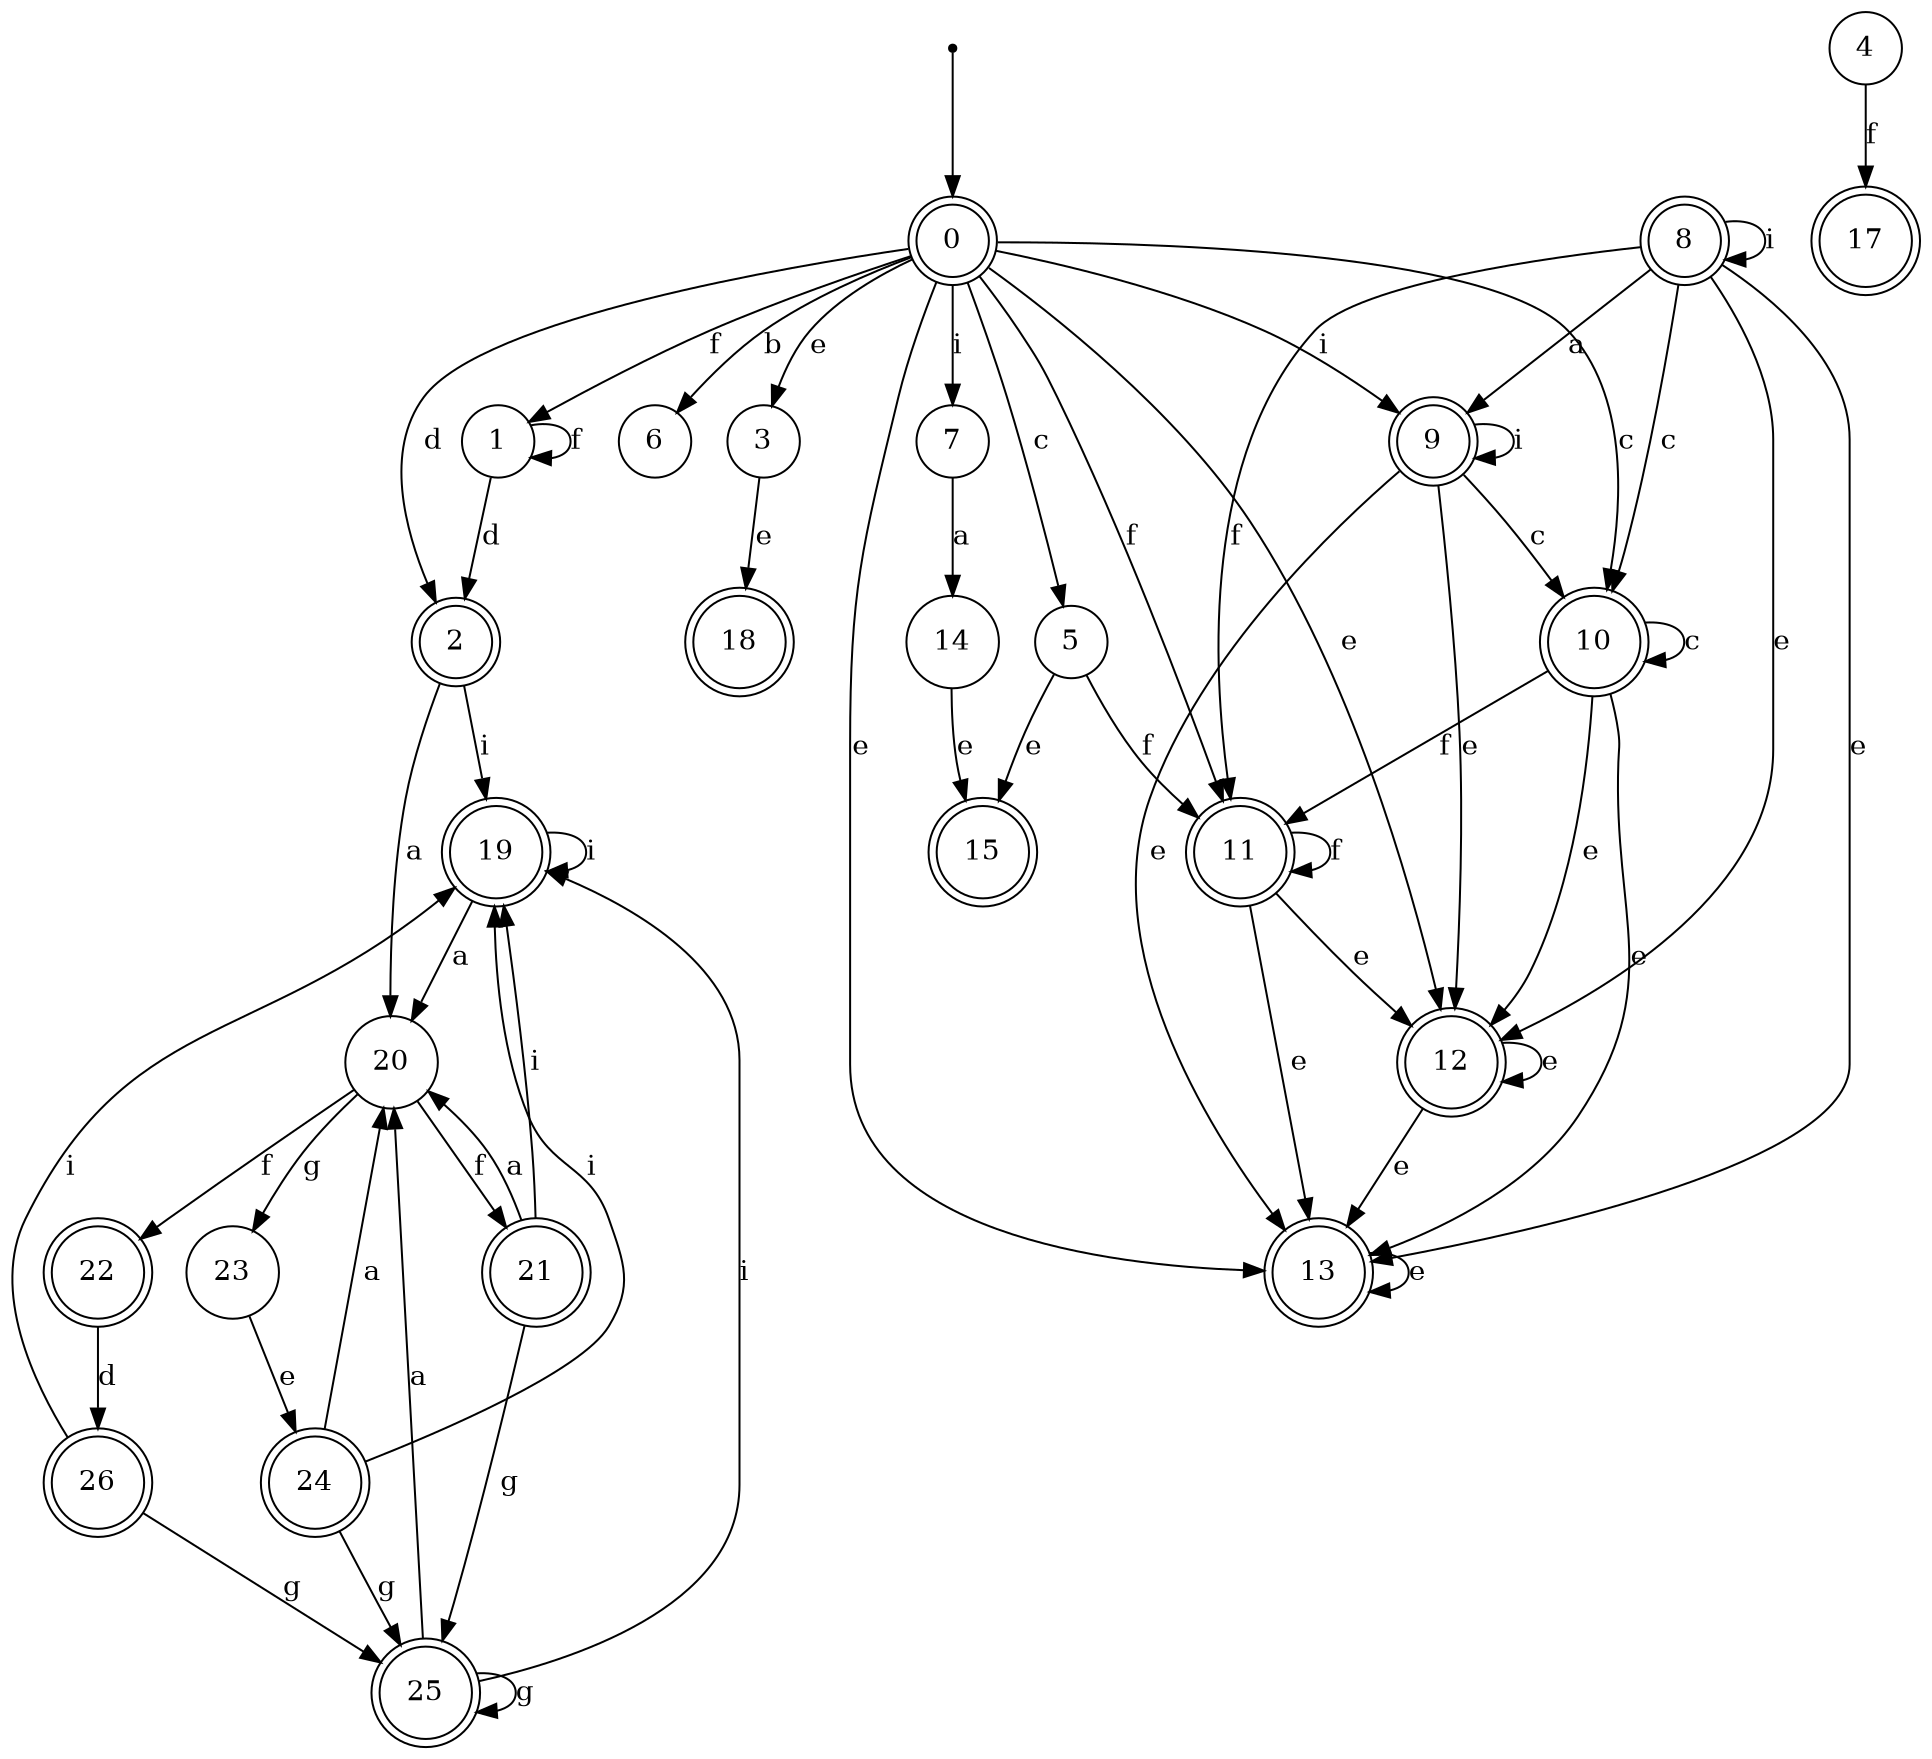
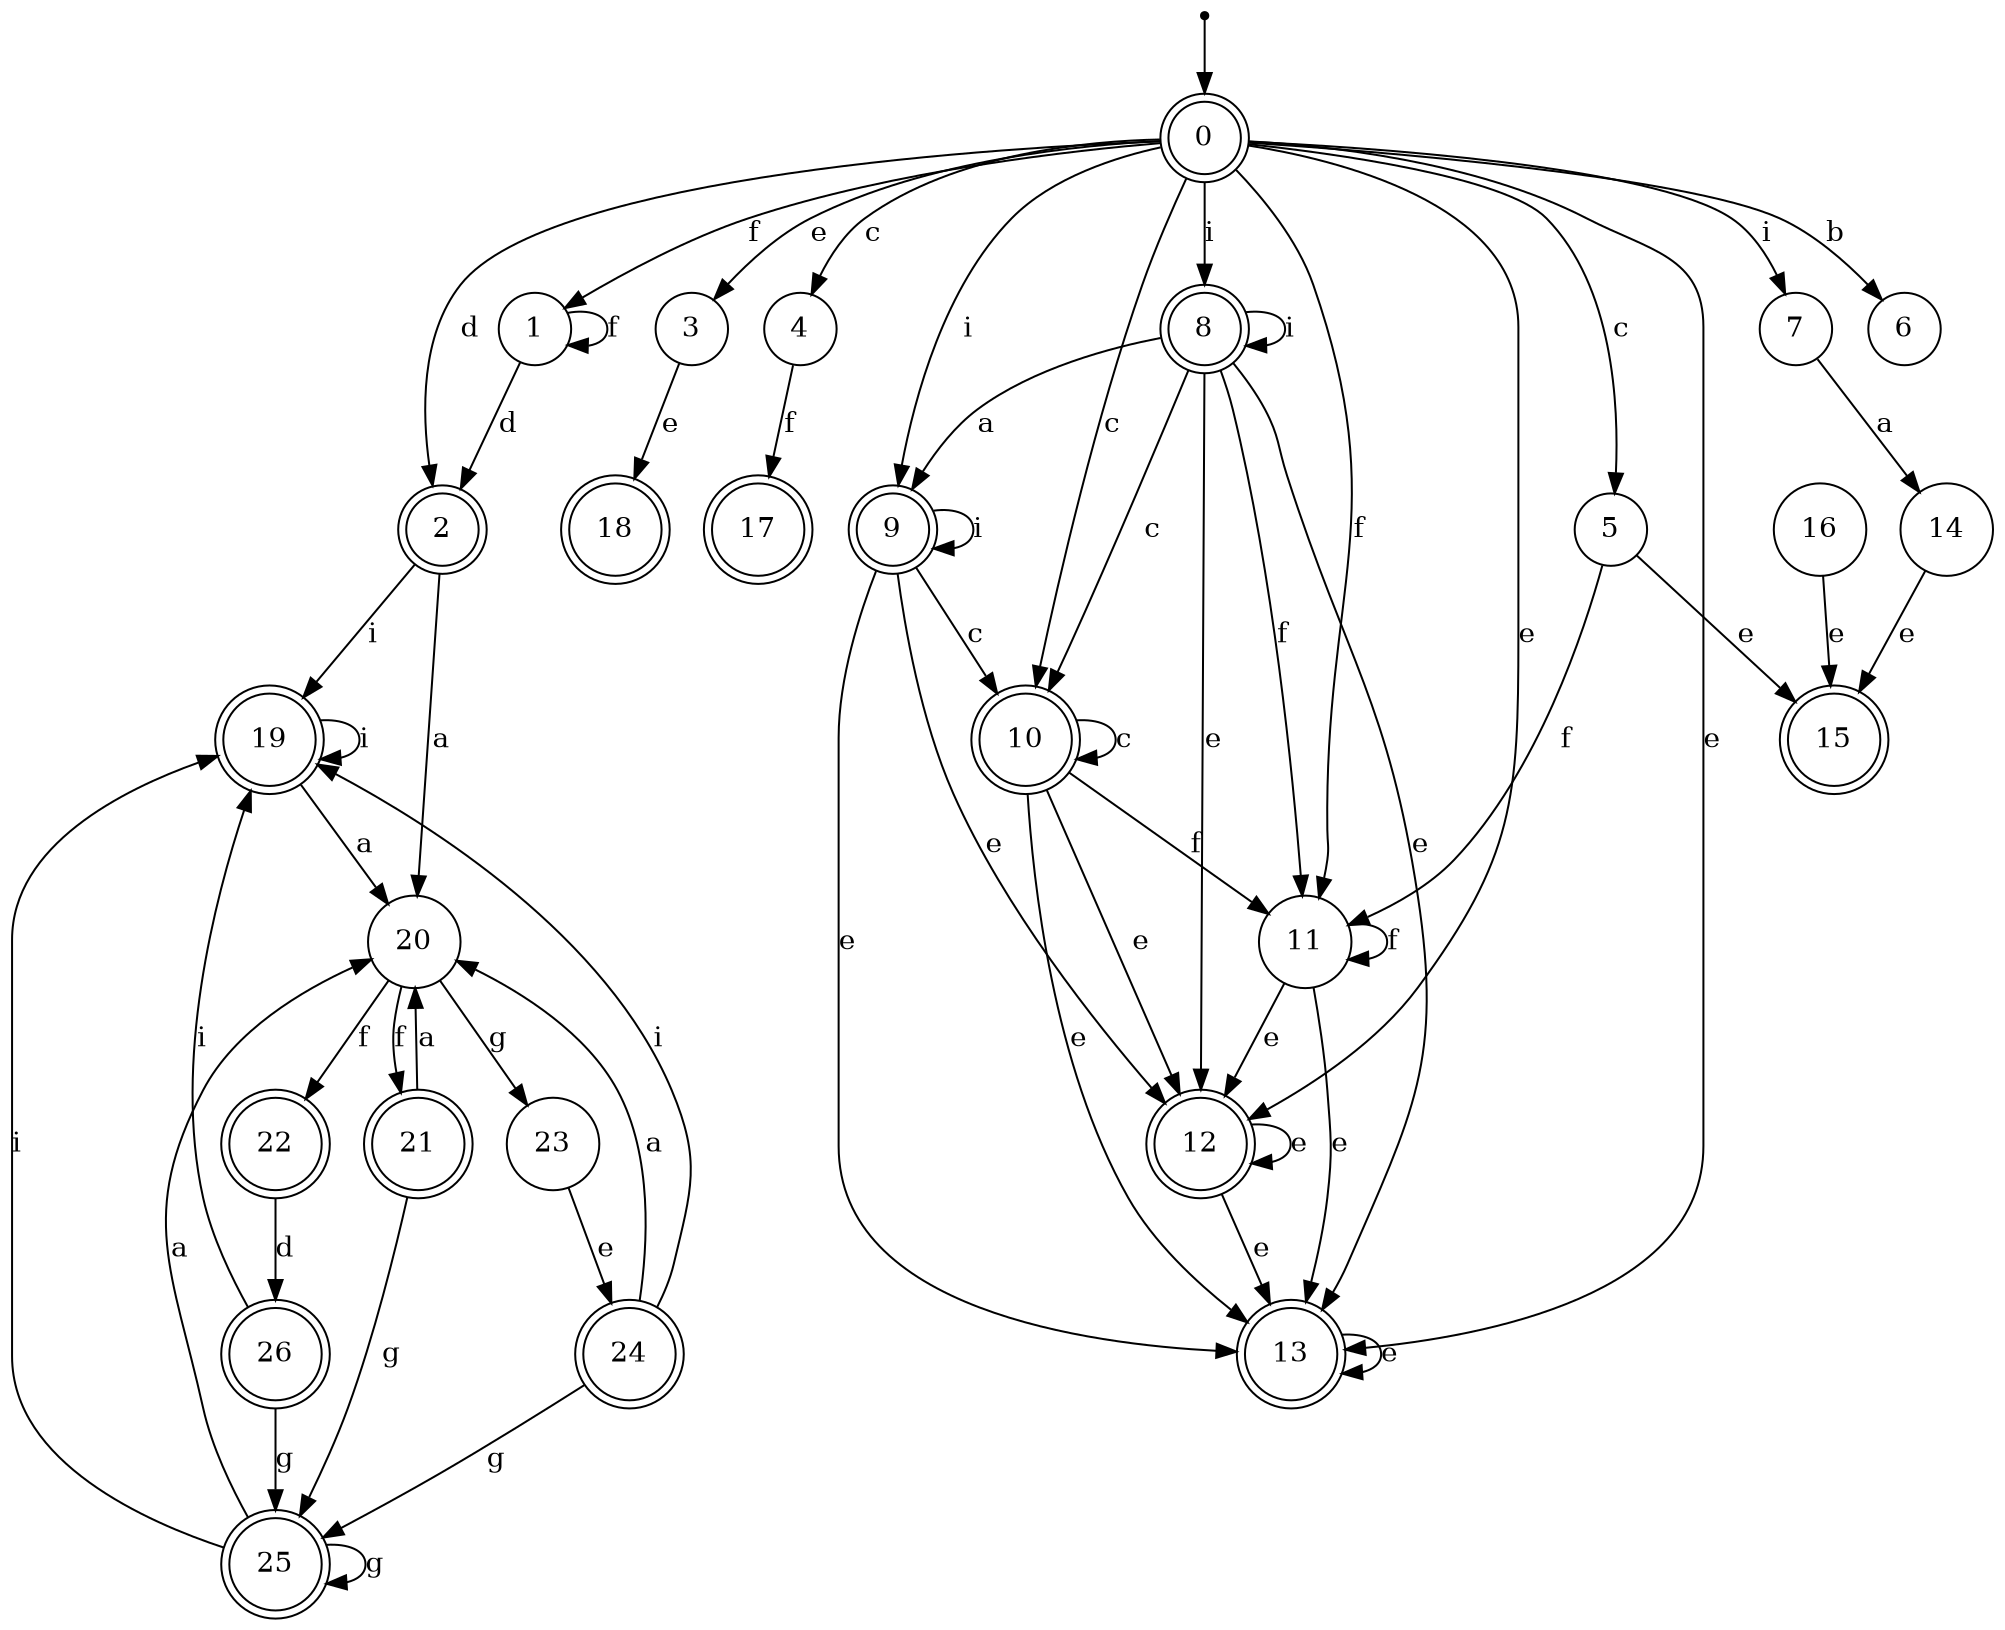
edge "0" -> "4": added, label "c"
edge "0" -> "8": added, label "i"
node "16": added
node "11": shape doublecircle -> circle
edge "21" -> "19": removed, label "i"
